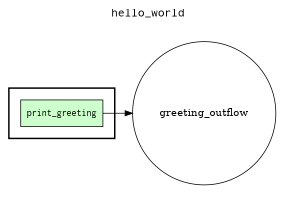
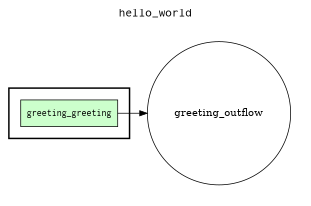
node "print_greeting": label "print_greeting" -> "greeting_greeting"
